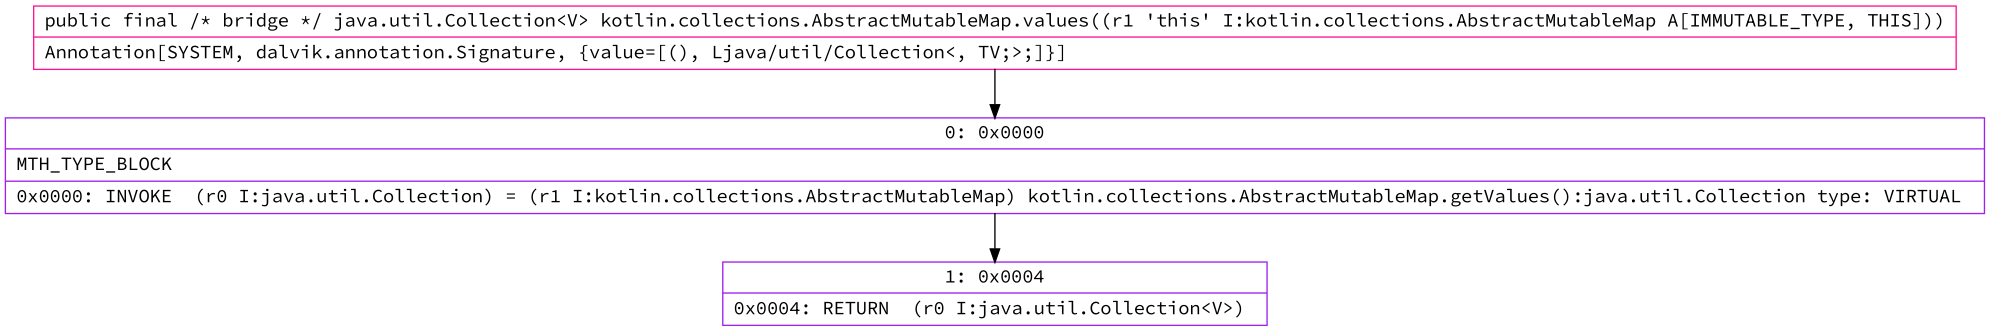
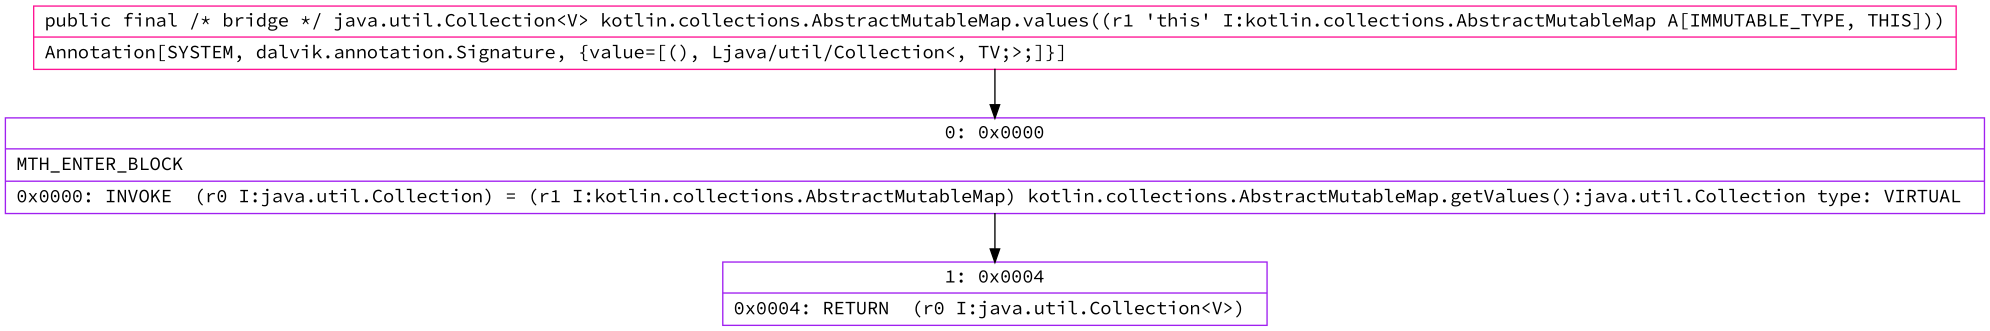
node "0: 0x0000": text "MTH_TYPE_BLOCK" -> "MTH_ENTER_BLOCK"
